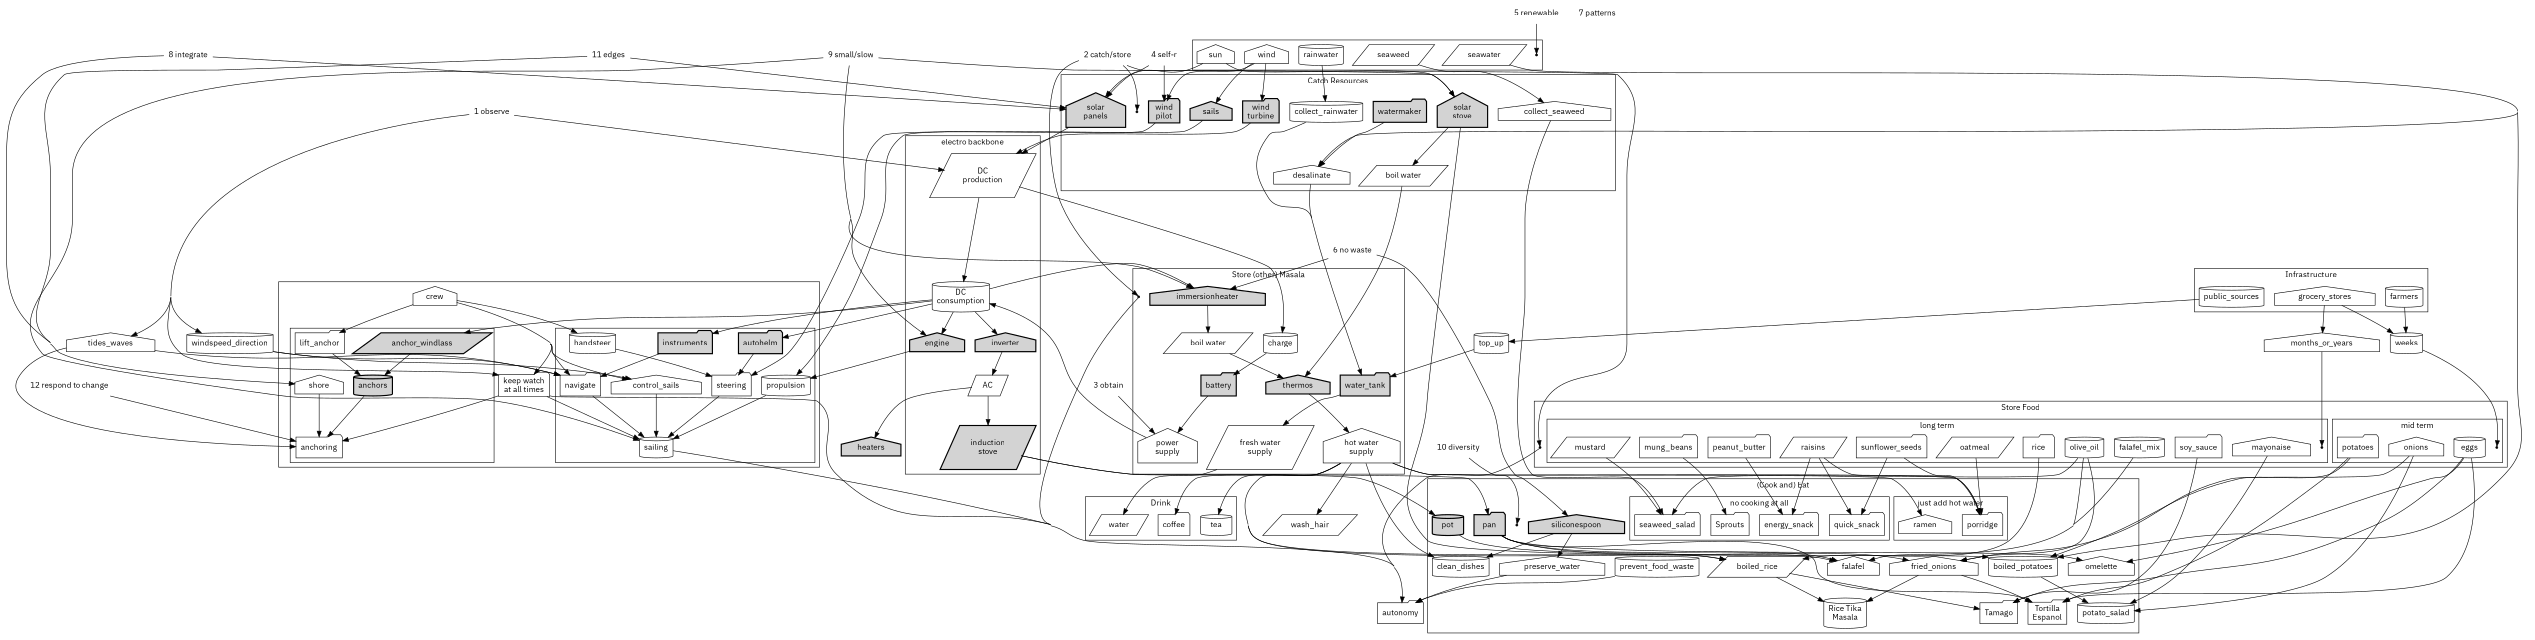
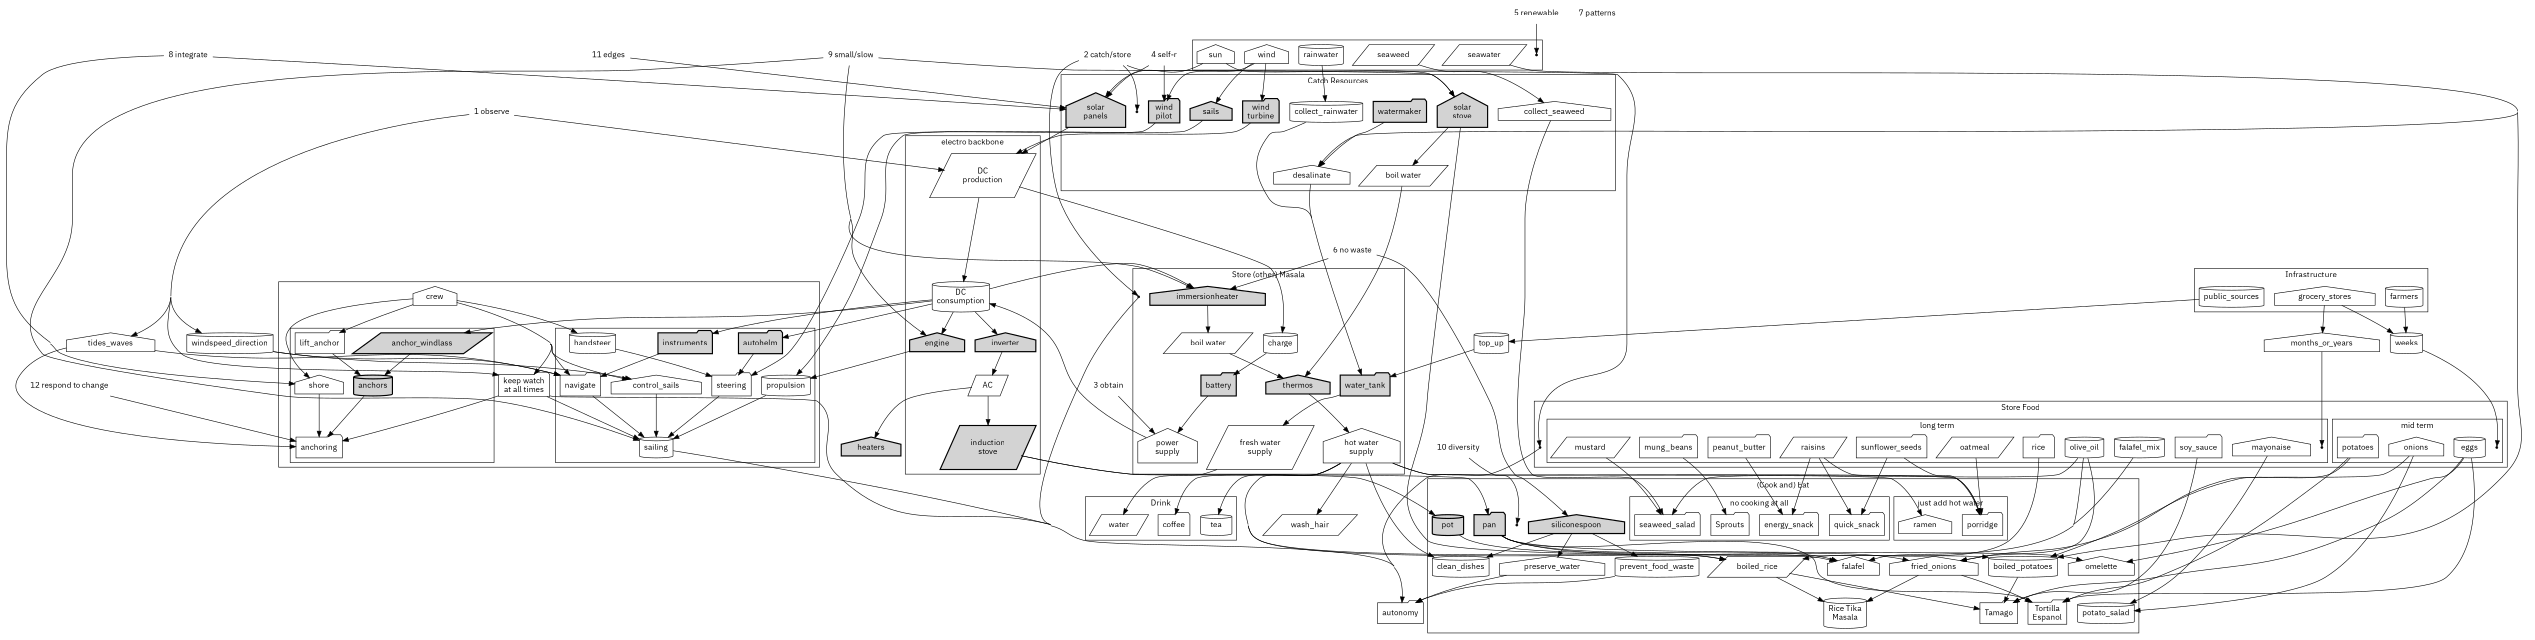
edge "11 edges" -> "shore": now "crew" -> "shore"
edge "siliconespoon" -> "prevent_food_waste": added
edge "boiled_potatoes" -> "potato_salad": now "boiled_potatoes" -> "Tamago"
